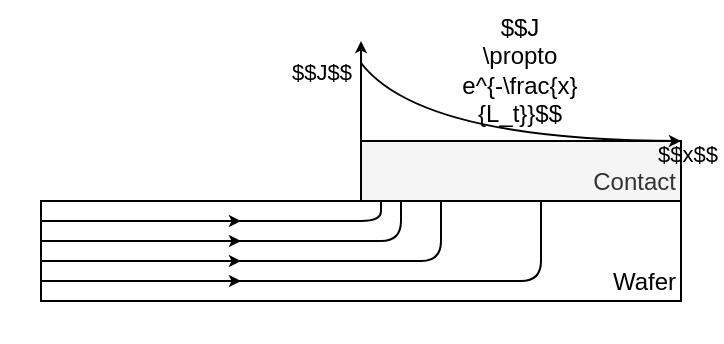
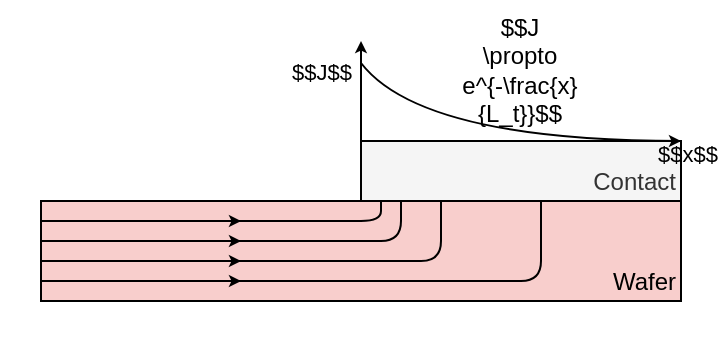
node "Wafer": fillcolor #ffffff -> #f8cecc
